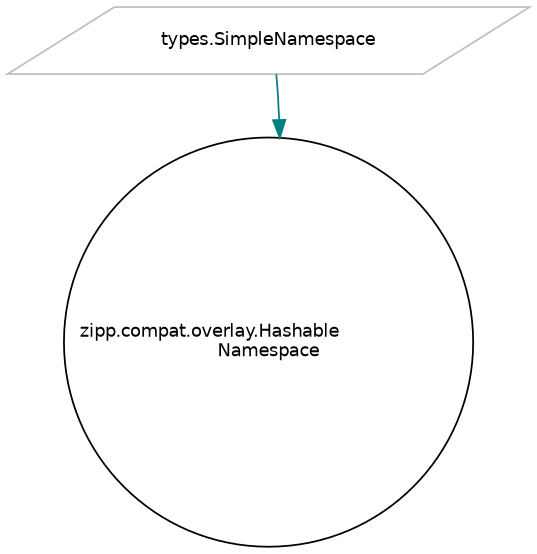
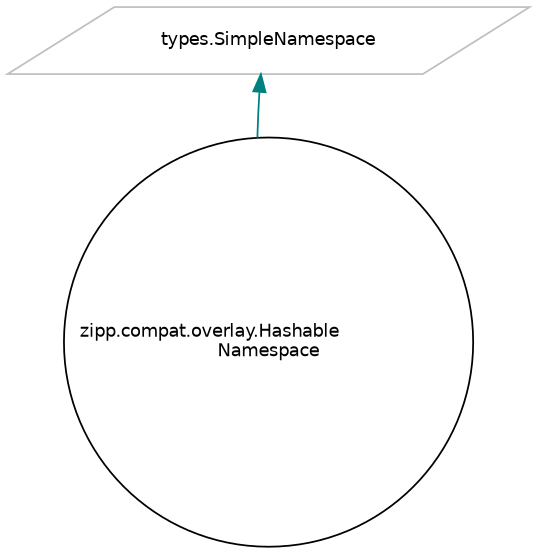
edge "types.SimpleNamespace" -> "zipp.compat.overlay.Hashable Namespace": reversed
